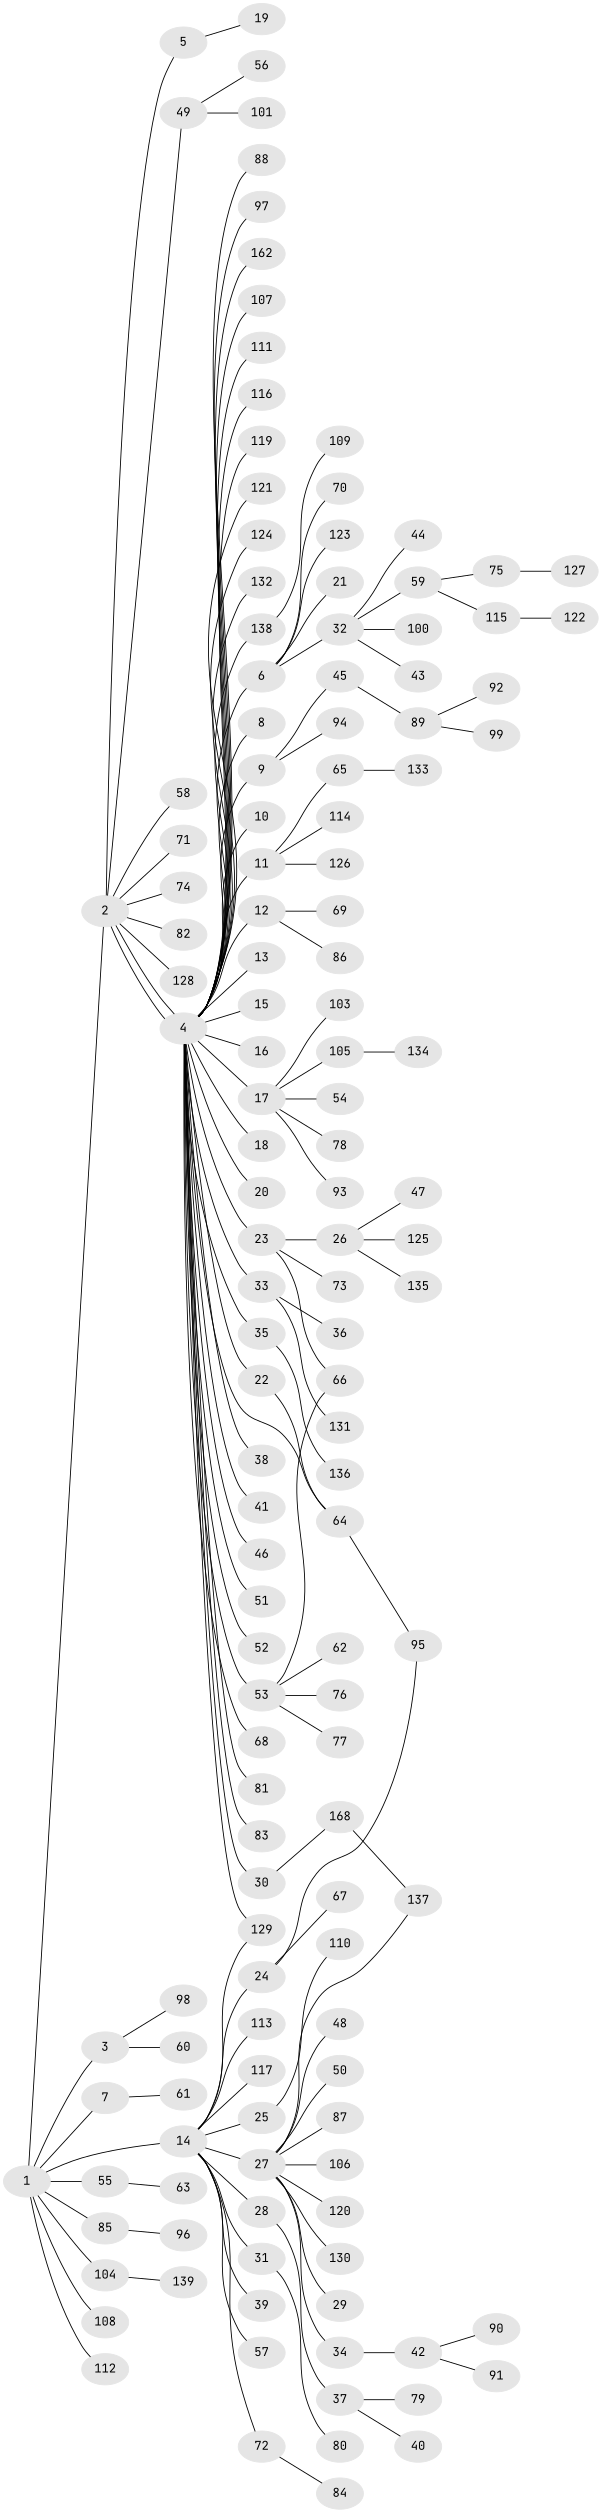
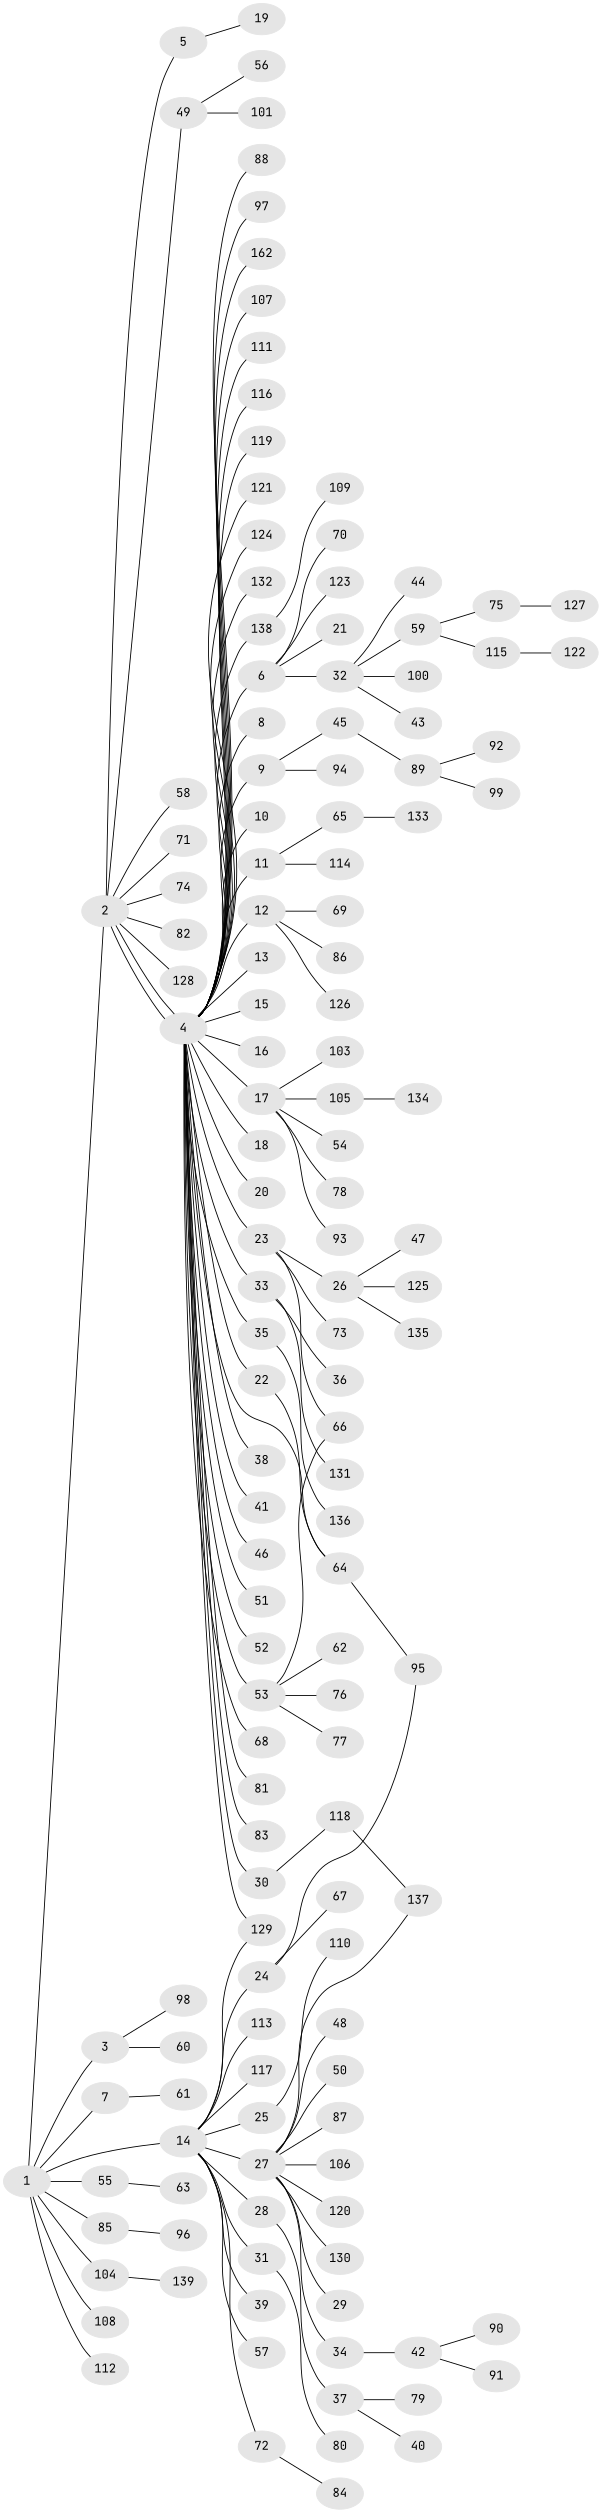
edge "11" -- "126": now "12" -- "126"
node "168": label "168" -> "118"
